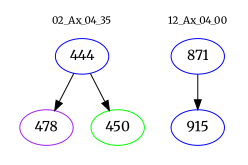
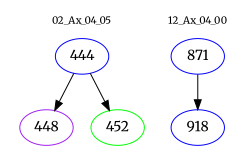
cluster "02_Ax_04_35": label "02_Ax_04_35" -> "02_Ax_04_05"
node "478": label "478" -> "448"
node "450": label "450" -> "452"
node "915": label "915" -> "918"
